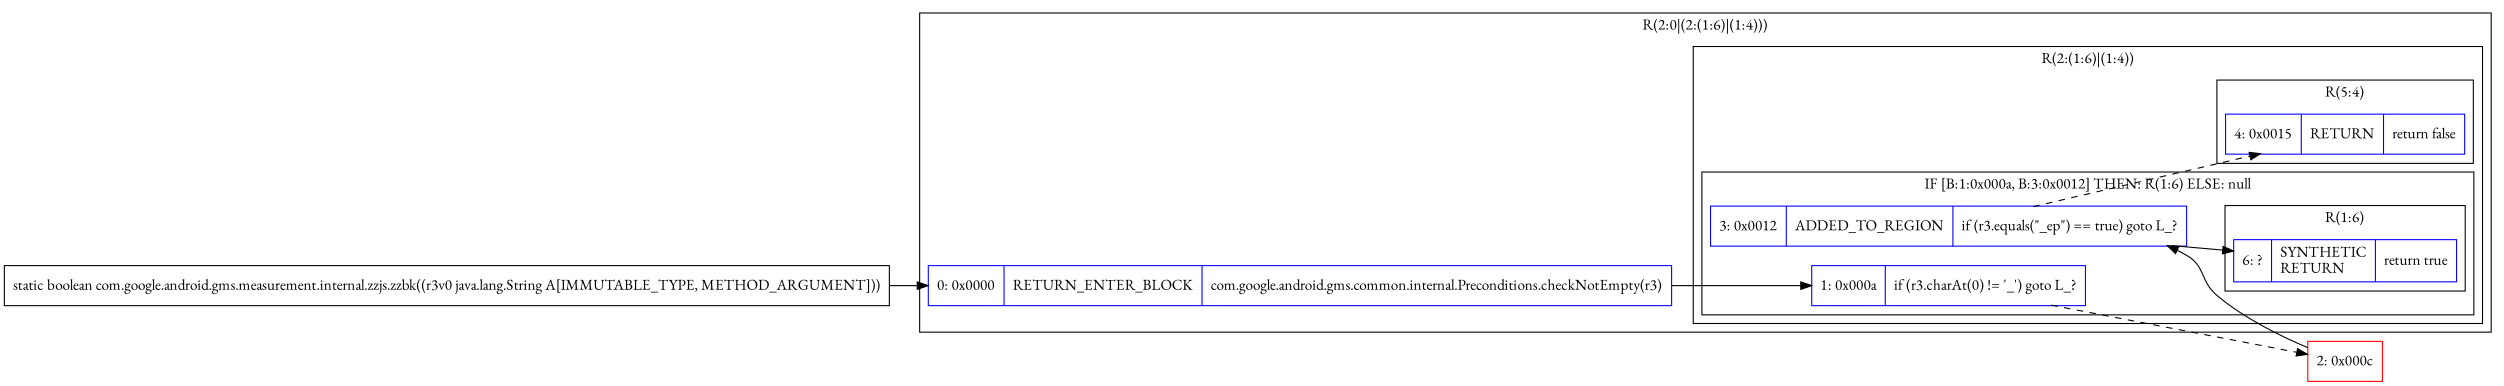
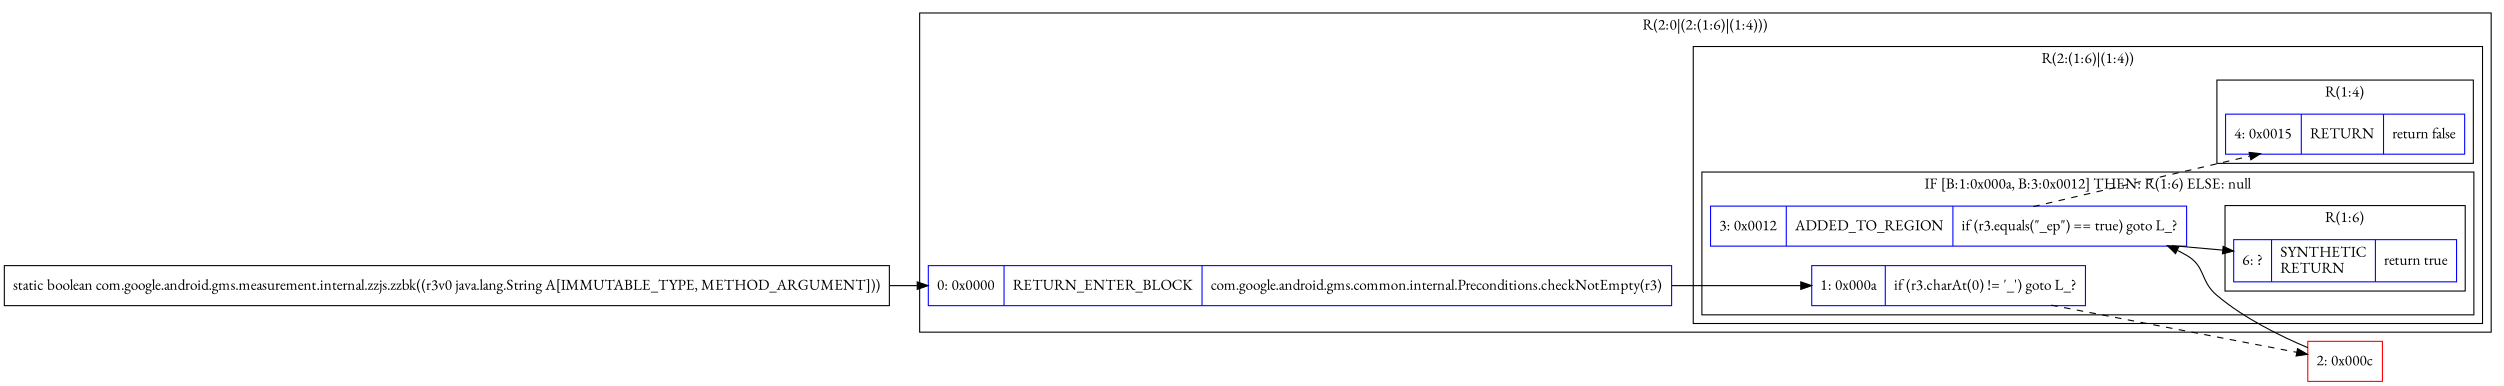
cluster "R(5:4)": label "R(5:4)" -> "R(1:4)"
